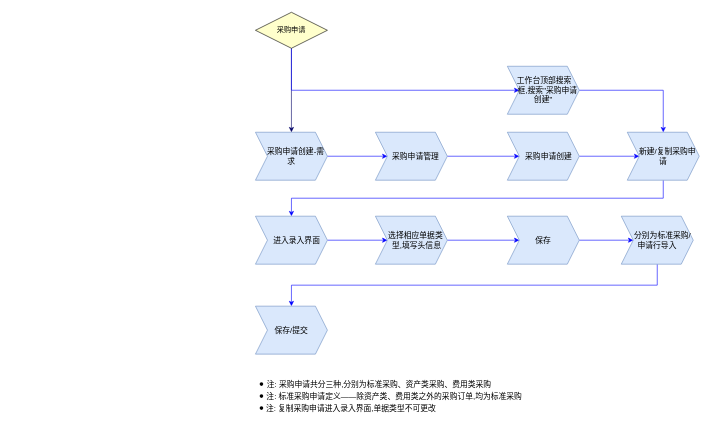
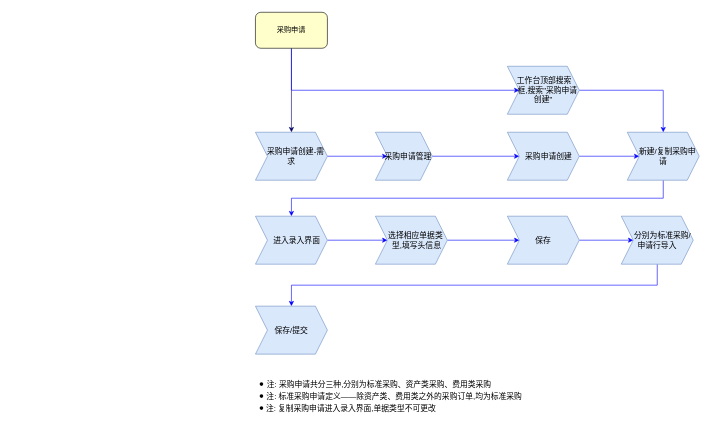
node "采购申请": shape diamond -> rounded rectangle
node "采购申请管理": size 72x48 -> 57x48
